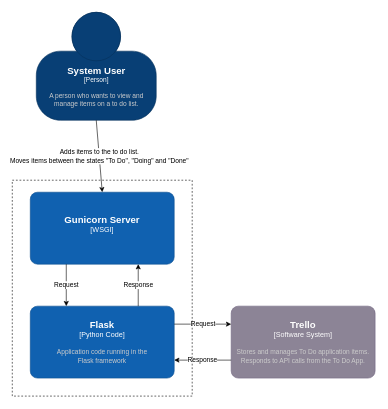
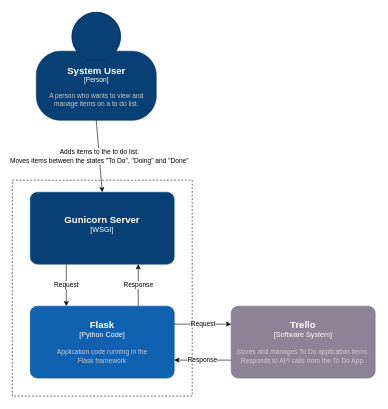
node "Gunicorn Server [WSGI]": fillcolor #1061b0 -> #083f75
